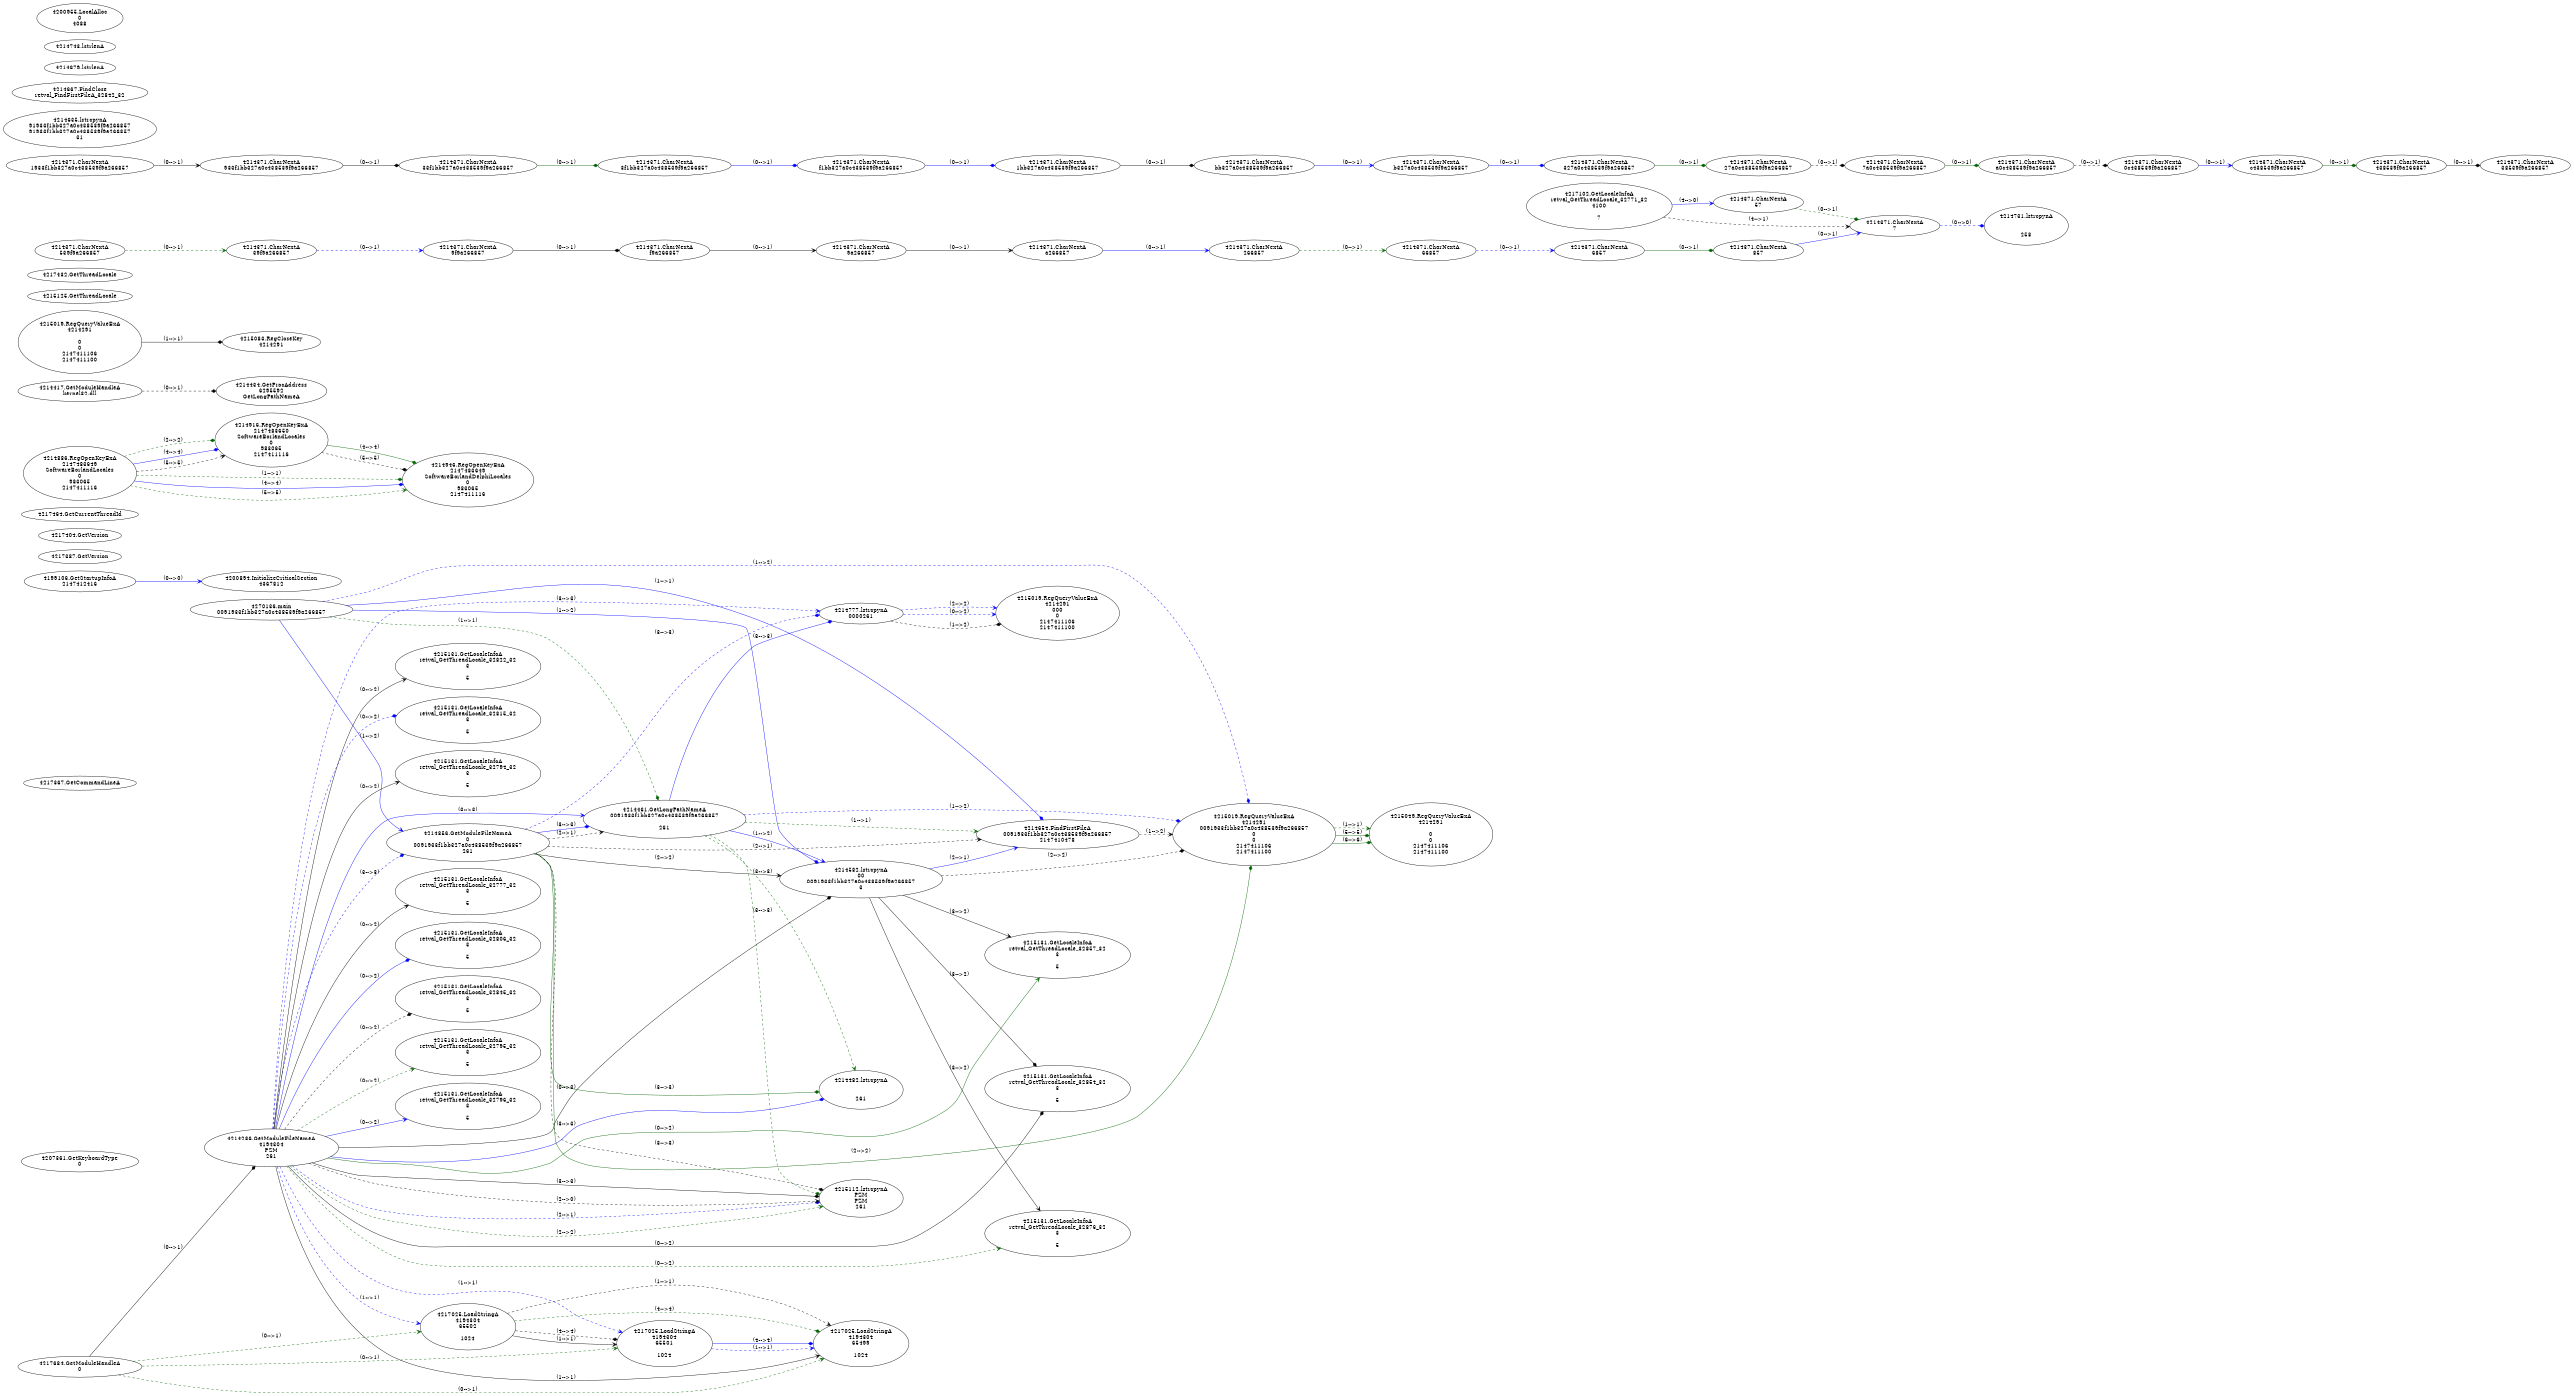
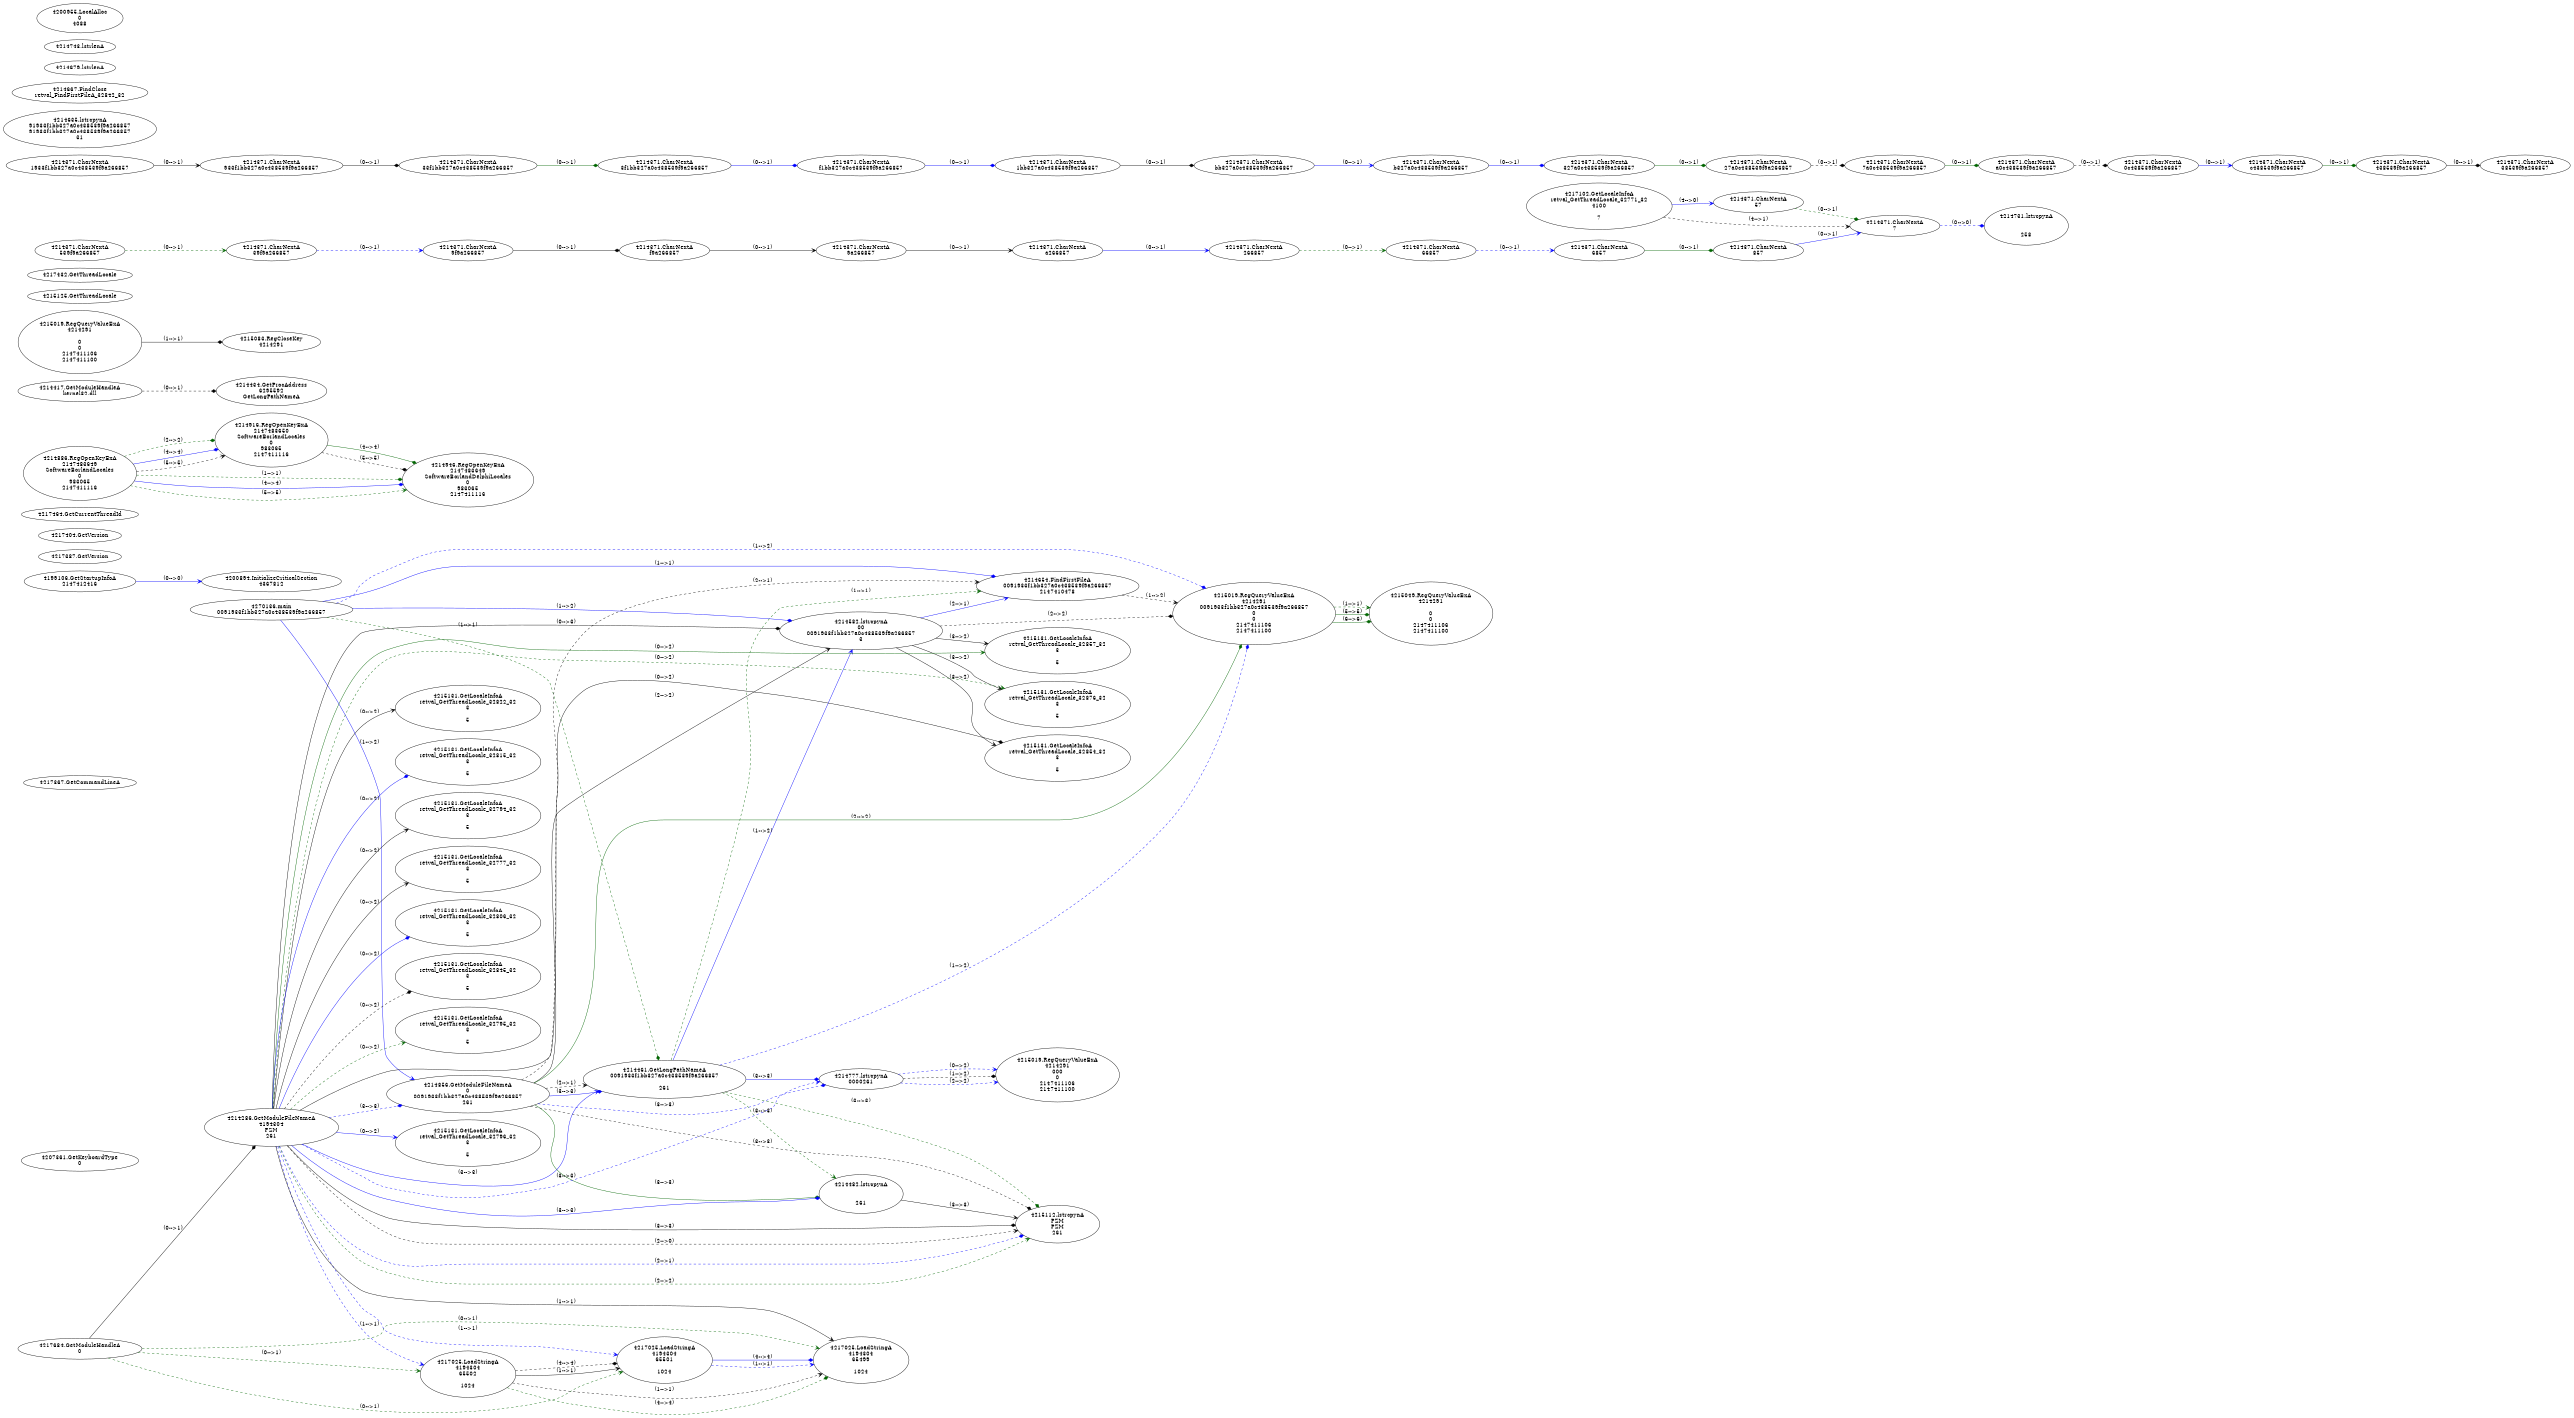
edge "4214286.GetModuleFileNameA 4194304 PZM 261" -> "4215131.GetLocaleInfoA retval_GetThreadLocale_32815_32 3 5": style dashed -> solid
edge "4214582.lstrcpynA 00 0091933f1bb327a0c438539f9a266857 3" -> "4215131.GetLocaleInfoA retval_GetThreadLocale_32854_32 3 5": arrowhead diamond -> vee
edge "4214482.lstrcpynA 261" -> "4215112.lstrcpynA PZM PZM 261": added, label "(3-->3)"
